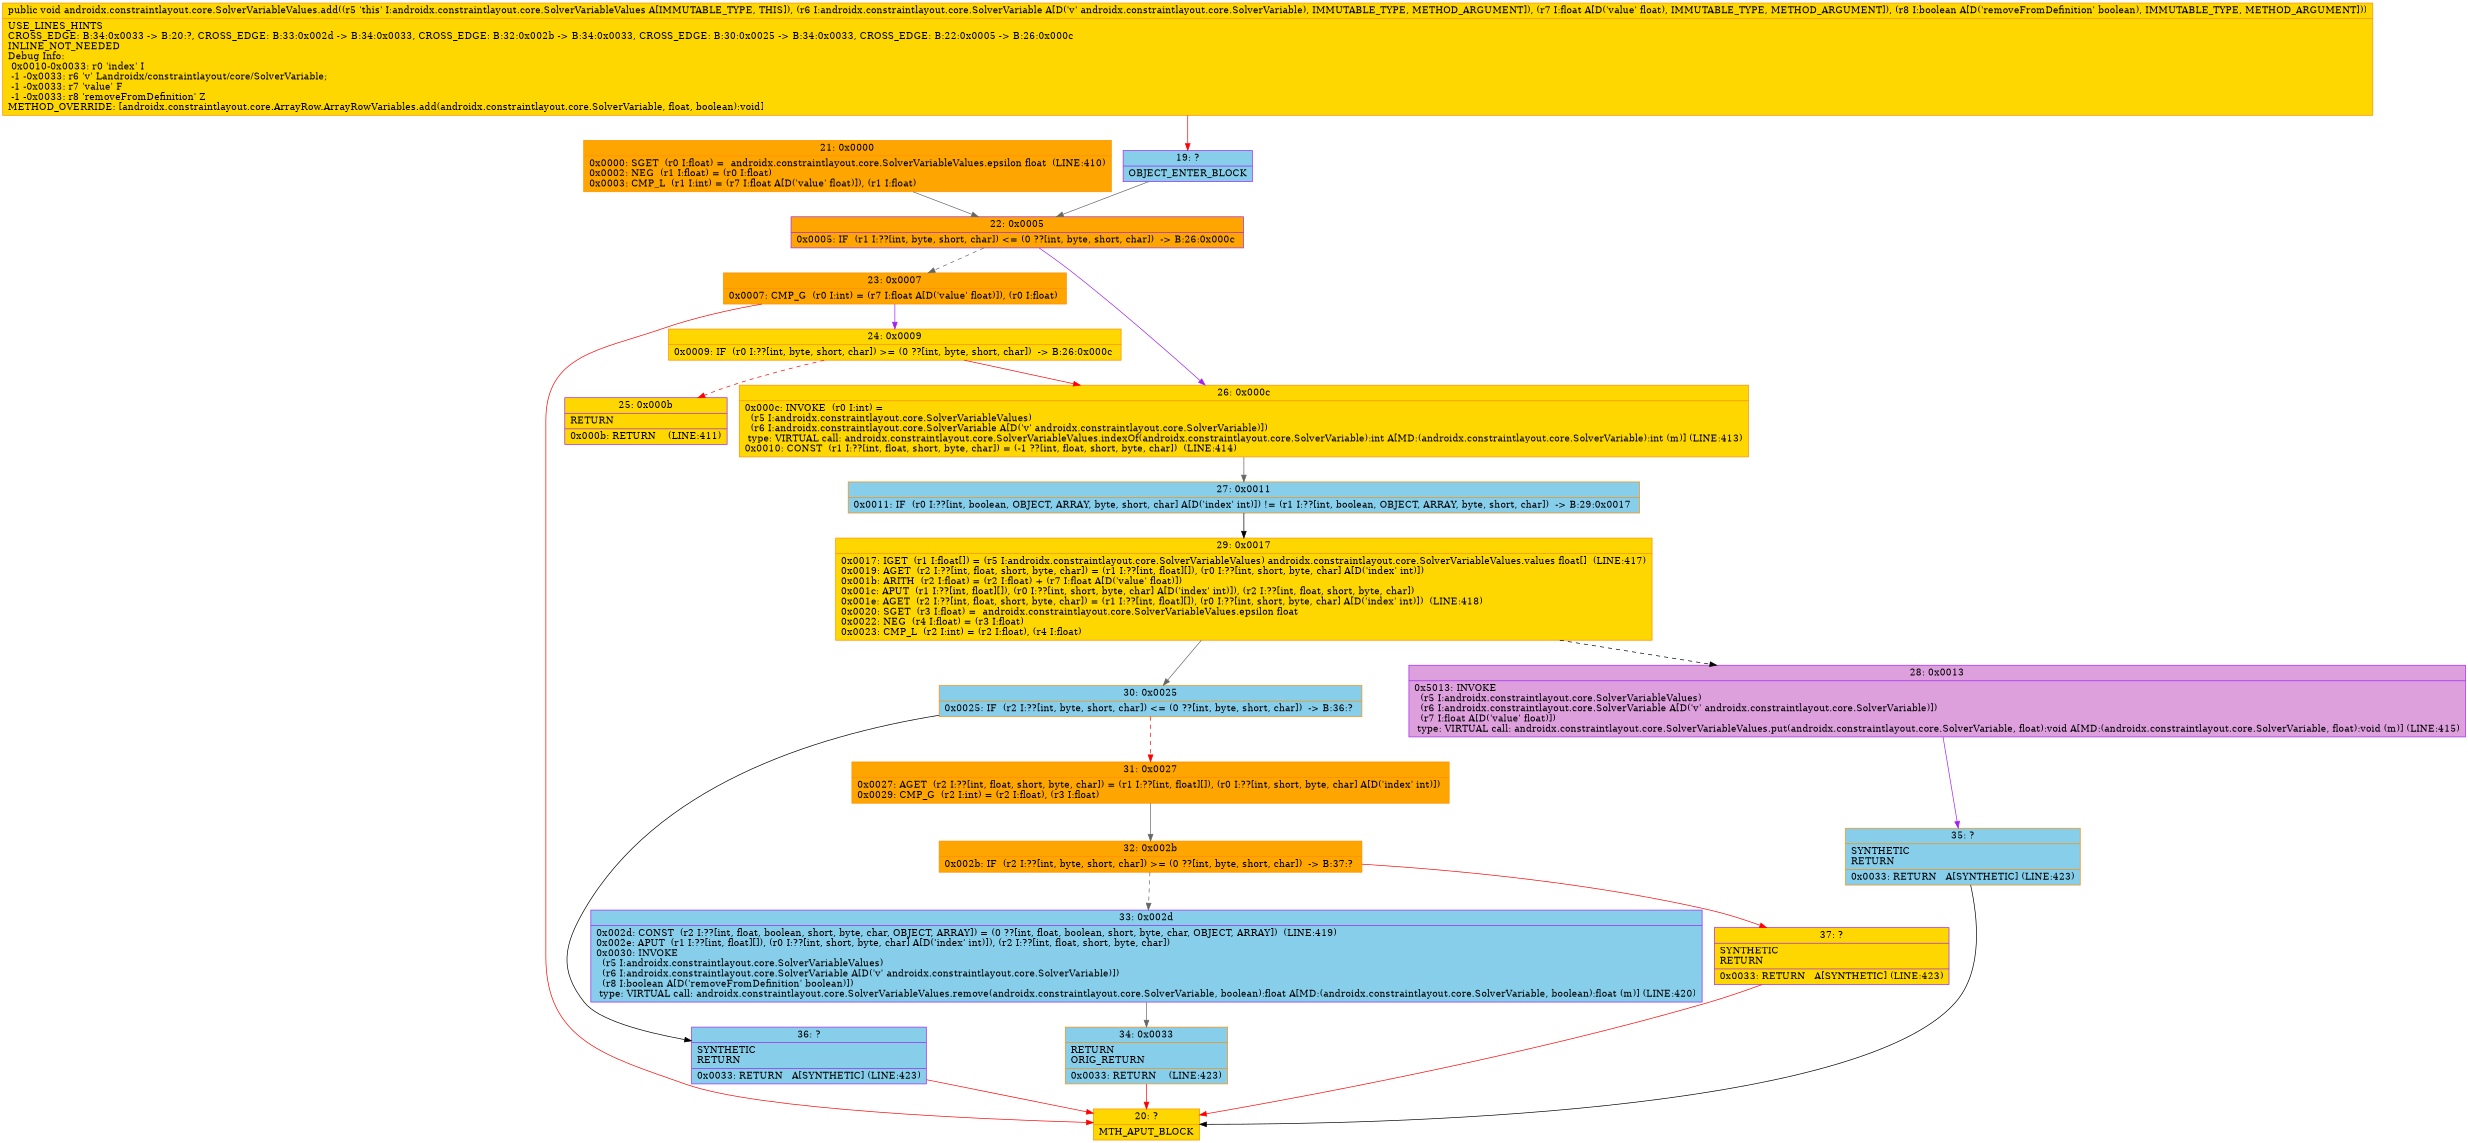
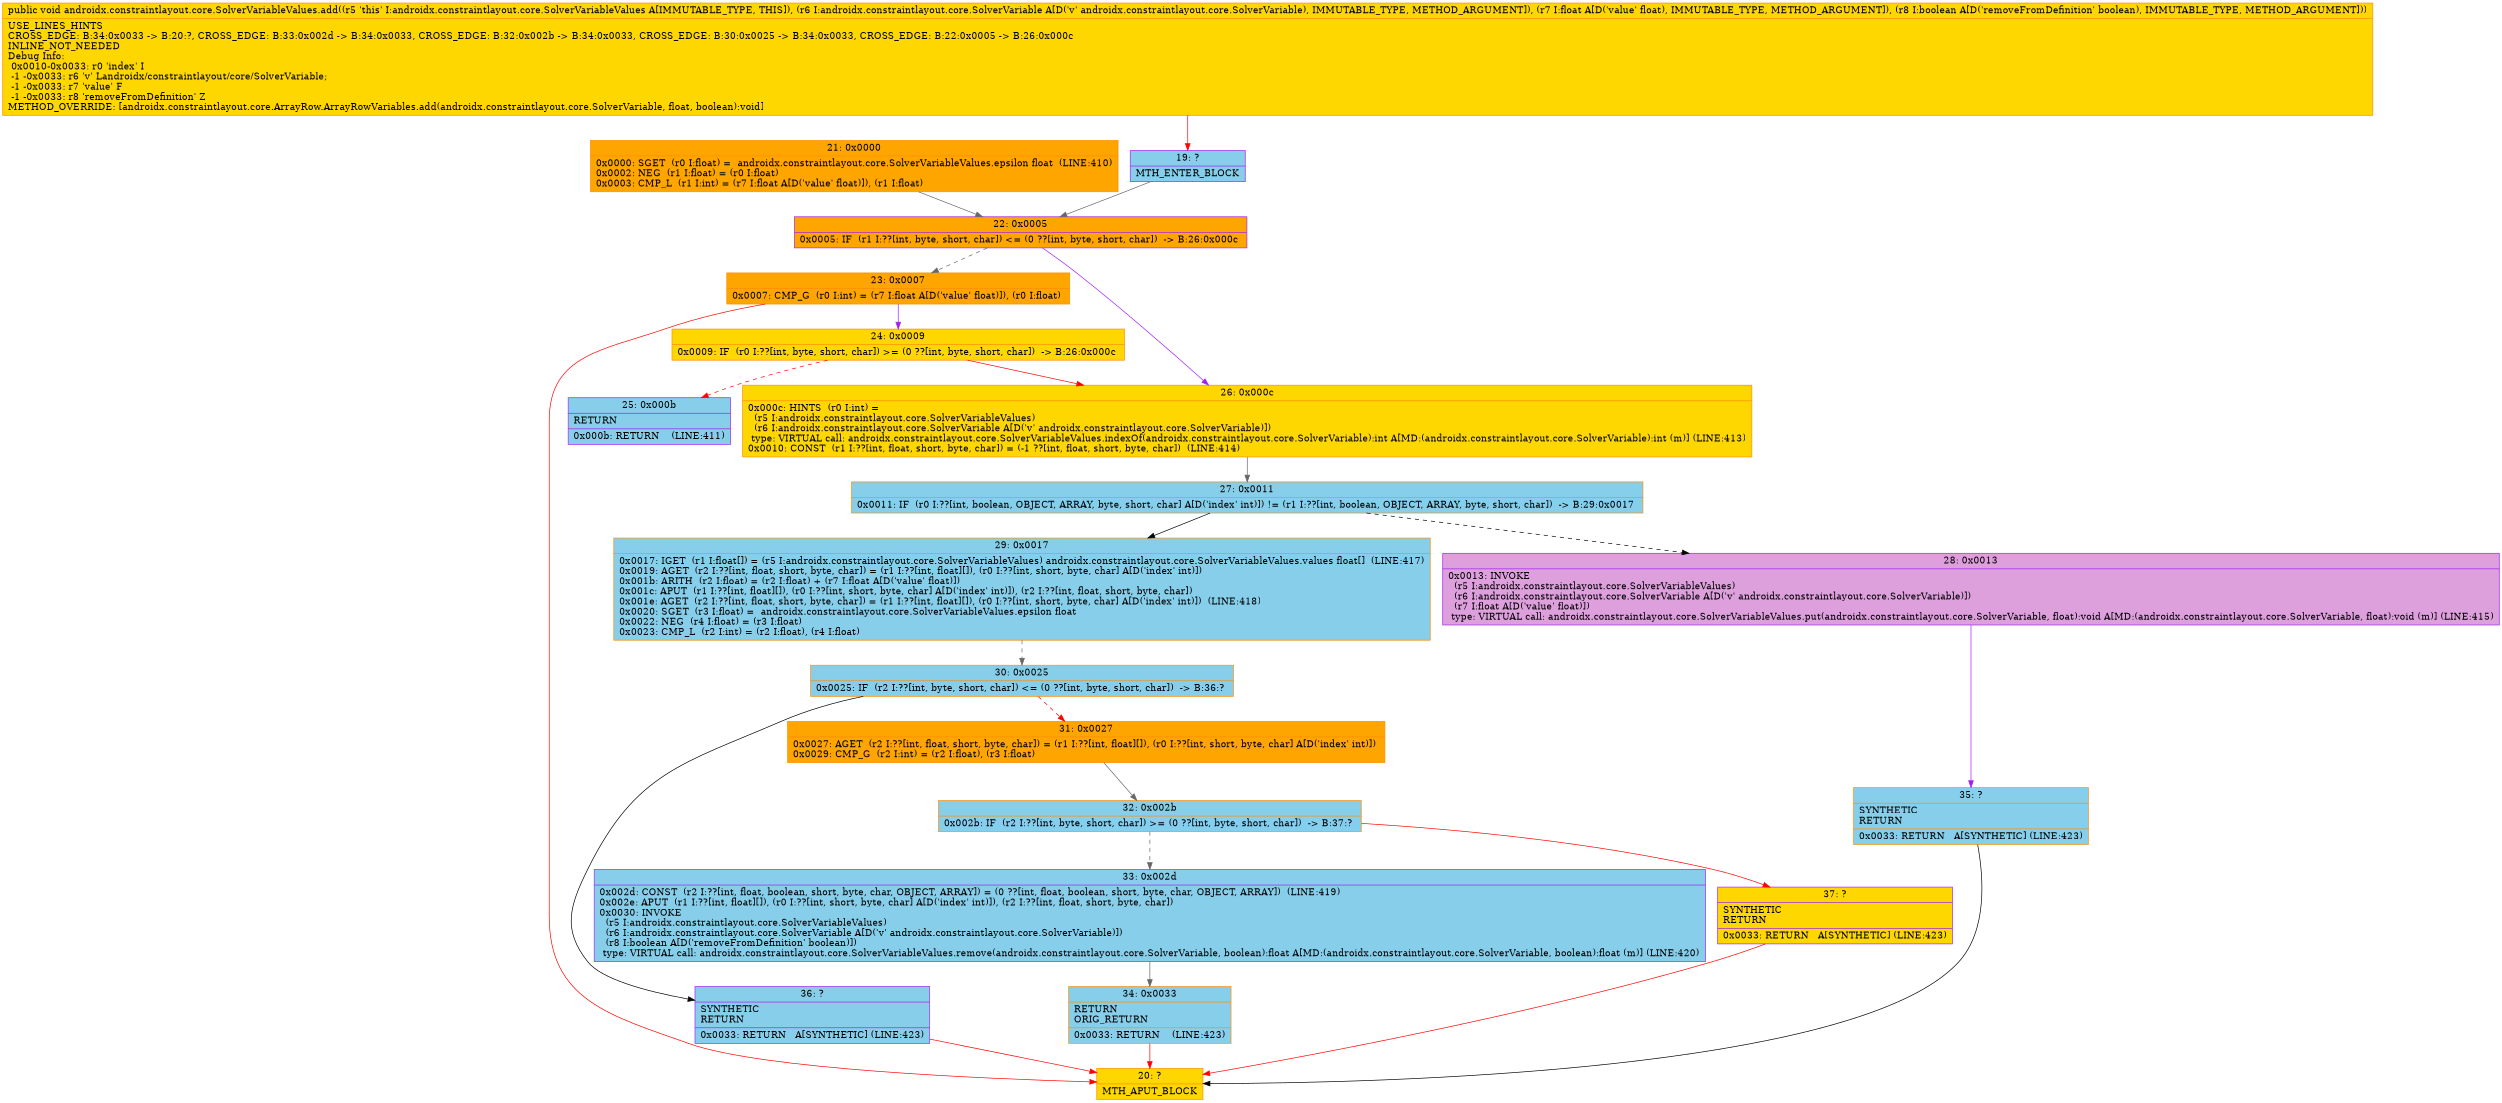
node "19: ?": text "OBJECT_ENTER_BLOCK" -> "MTH_ENTER_BLOCK"
node "26: 0x000c": text "0x000c: INVOKE  (r0 I:int) =" -> "0x000c: HINTS  (r0 I:int) ="
node "25: 0x000b": fillcolor gold -> skyblue
node "29: 0x0017": fillcolor gold -> skyblue
edge "29: 0x0017" -> "28: 0x0013": now "27: 0x0011" -> "28: 0x0013"
edge "29: 0x0017" -> "30: 0x0025": style solid -> dashed
node "28: 0x0013": text "0x5013: INVOKE" -> "0x0013: INVOKE"
node "32: 0x002b": fillcolor orange -> skyblue
